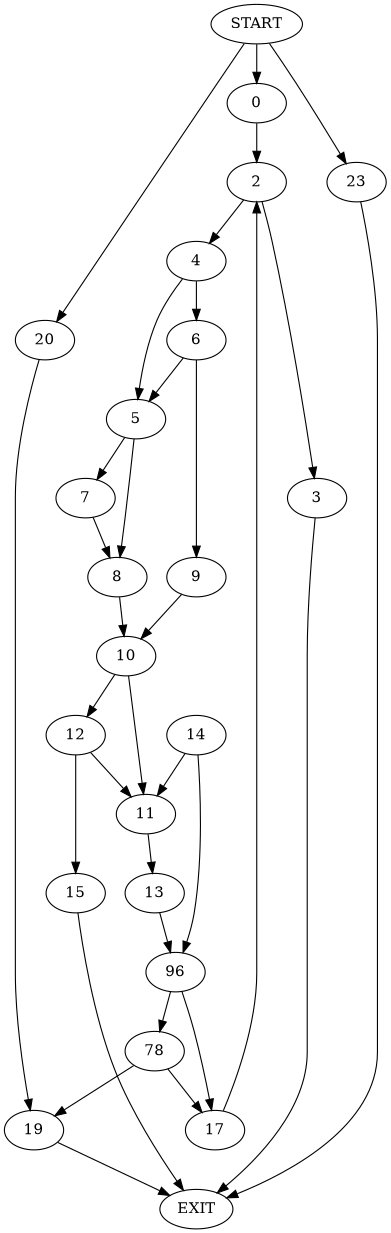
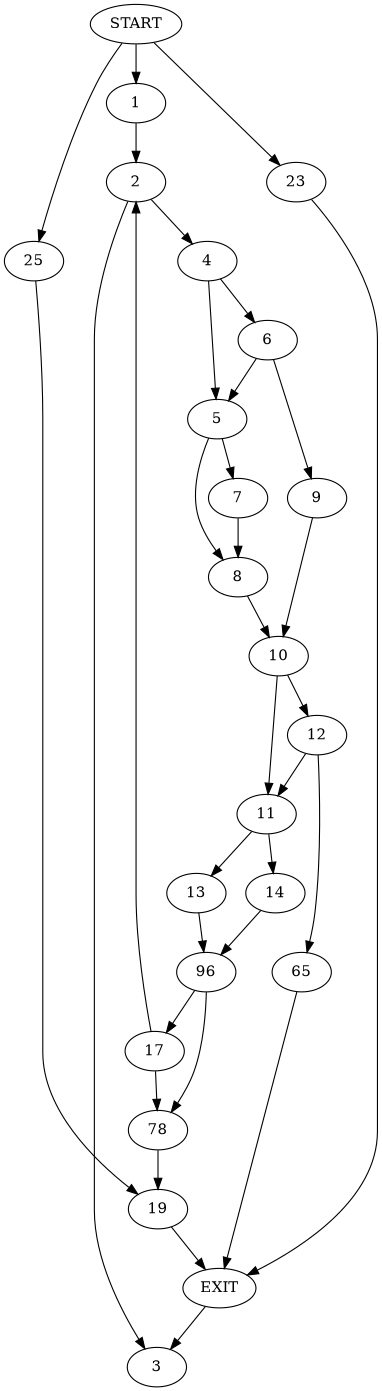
node "0": label "0" -> "1"
node "20": label "20" -> "25"
edge "14" -> "11": reversed
edge "3" -> "EXIT": reversed
node "15": label "15" -> "65"
edge "78" -> "17": reversed
